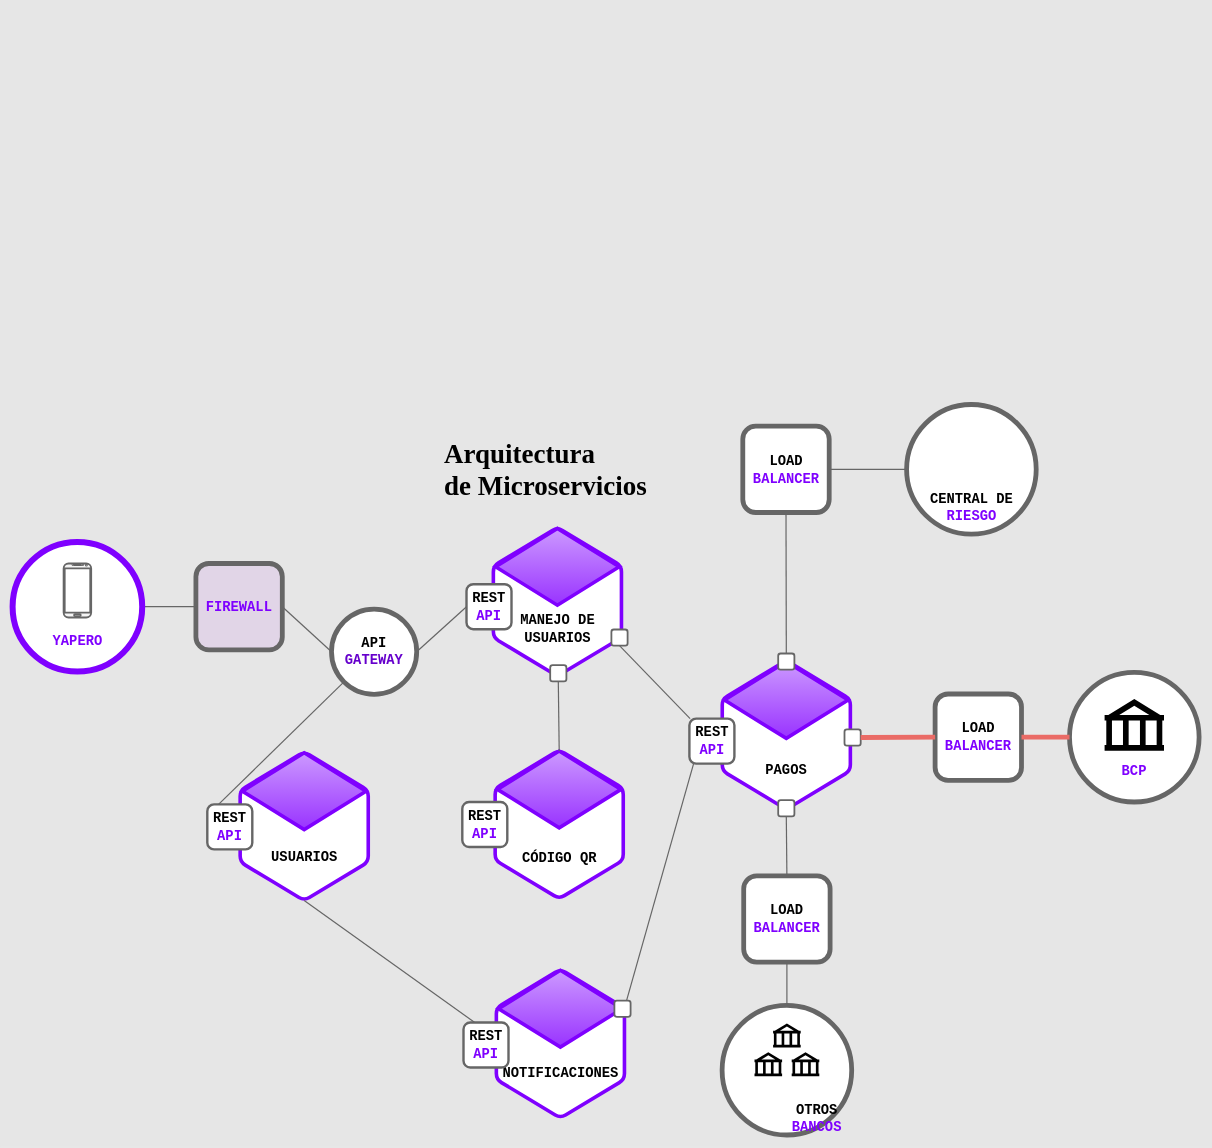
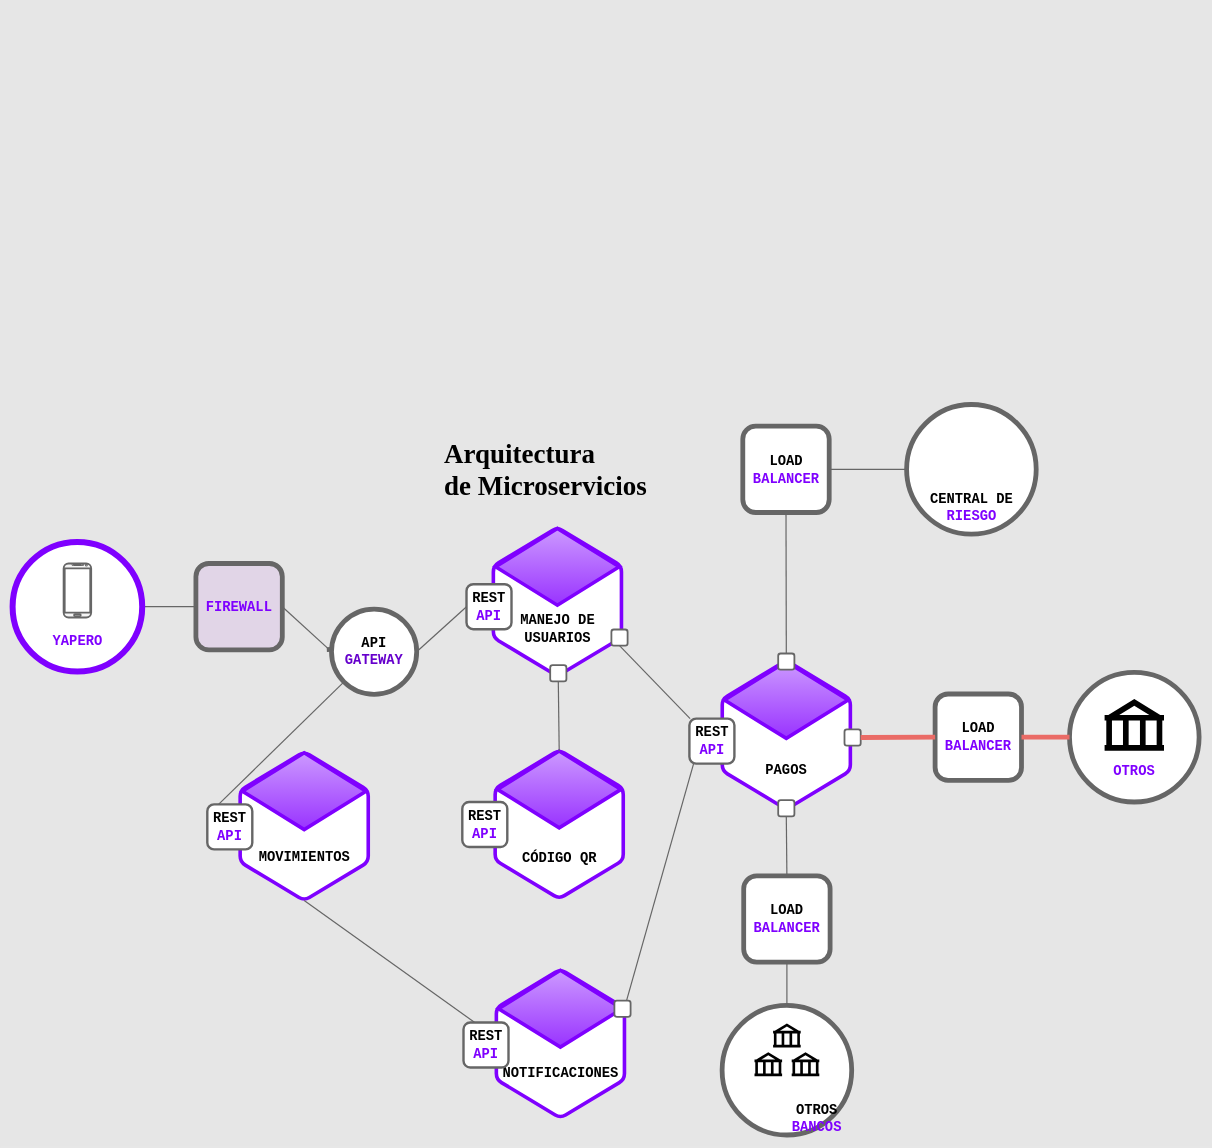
edge "FIREWALL" -- "API GATEWAY": arrowhead none -> diamond
node "BCP": label "BCP" -> "OTROS"
node "USUARIOS": label "USUARIOS" -> "MOVIMIENTOS"
